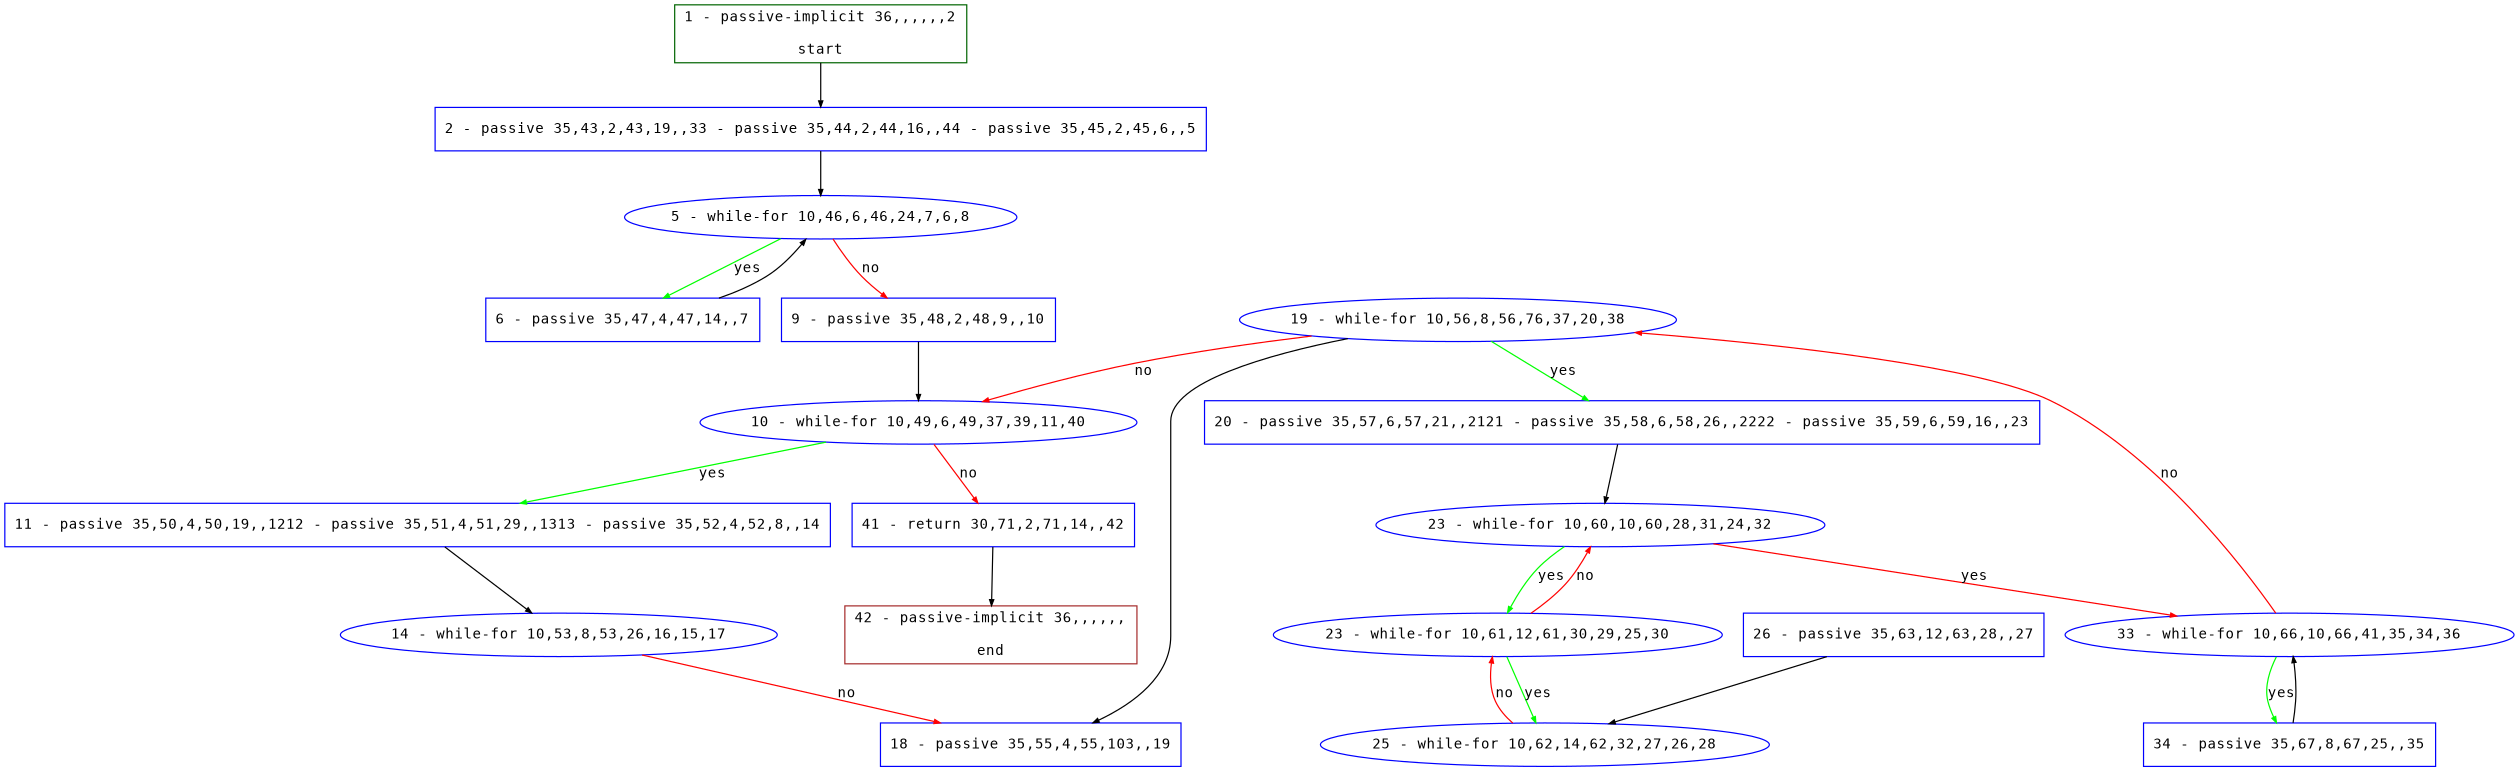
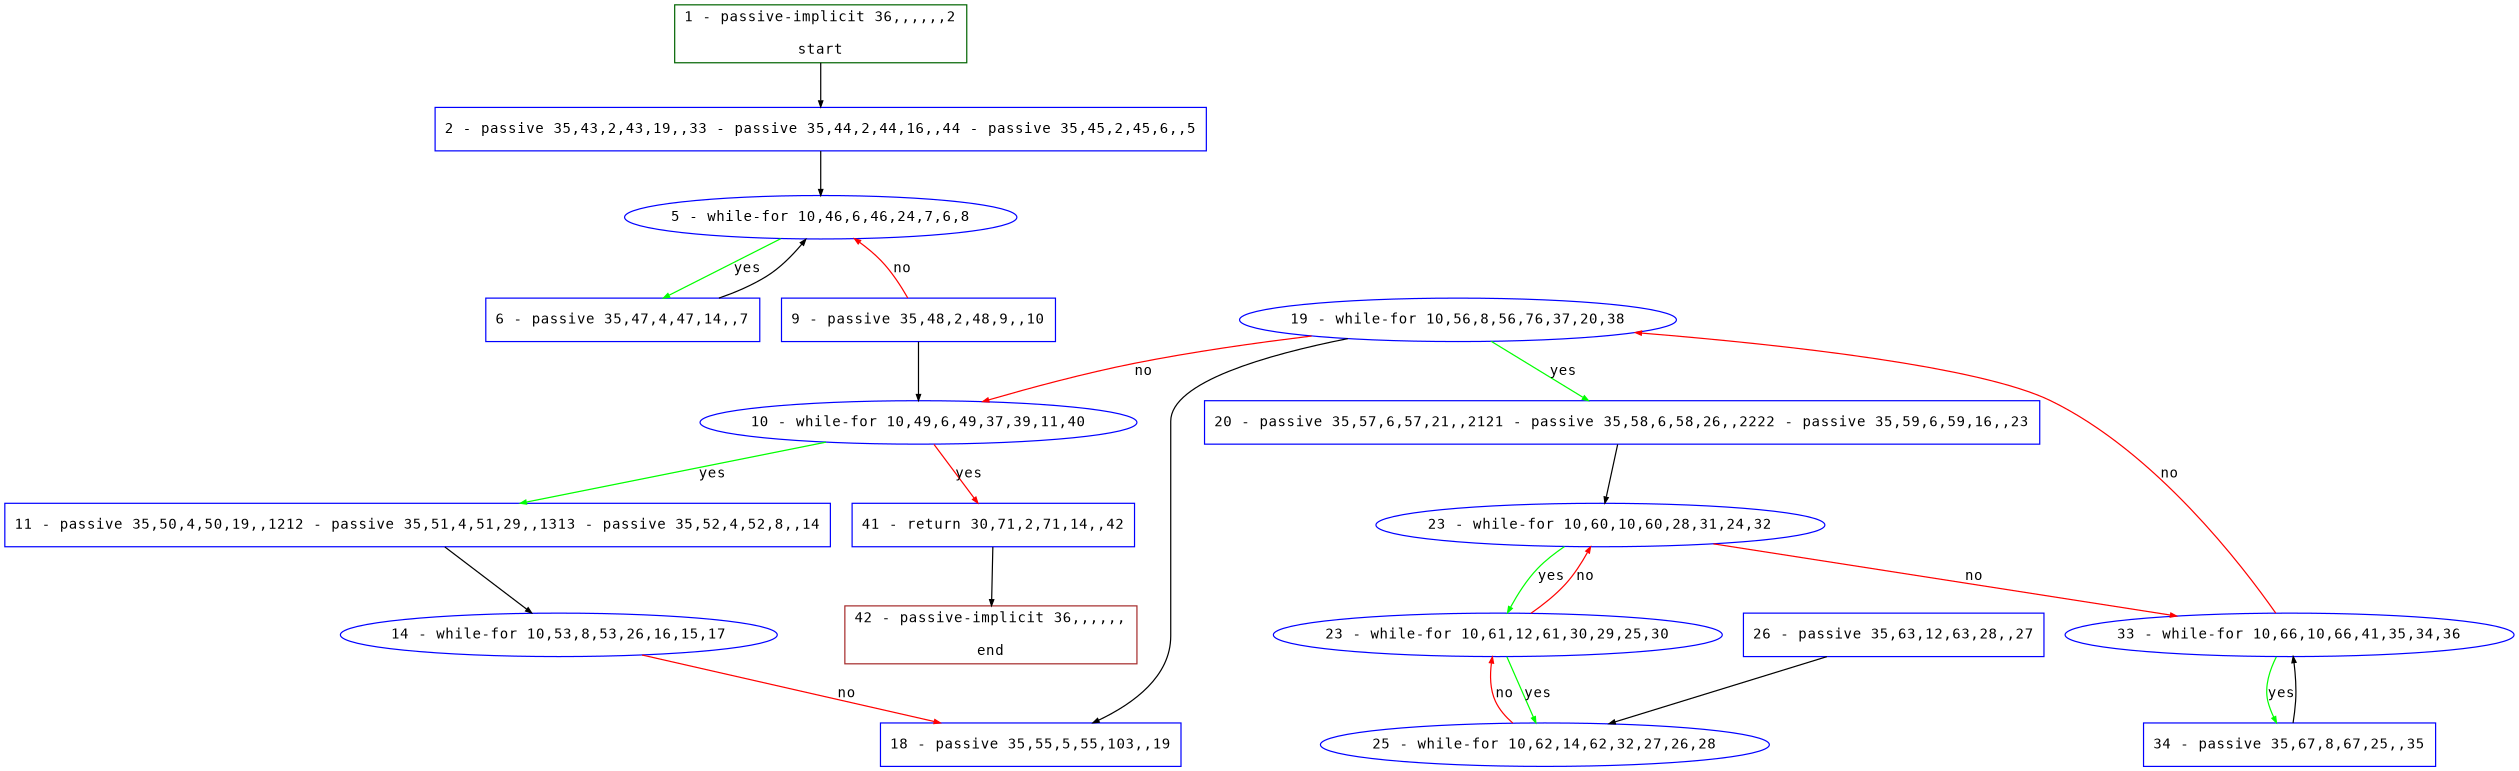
edge "5 - while-for 10,46,6,46,24,7,6,8" -> "9 - passive 35,48,2,48,9,,10": reversed
edge "10 - while-for 10,49,6,49,37,39,11,40" -> "41 - return 30,71,2,71,14,,42": label "no" -> "yes"
edge "23 - while-for 10,60,10,60,28,31,24,32" -> "33 - while-for 10,66,10,66,41,35,34,36": label "yes" -> "no"
node "18 - passive 35,55,4,55,103,,19": label "18 - passive 35,55,4,55,103,,19" -> "18 - passive 35,55,5,55,103,,19"
